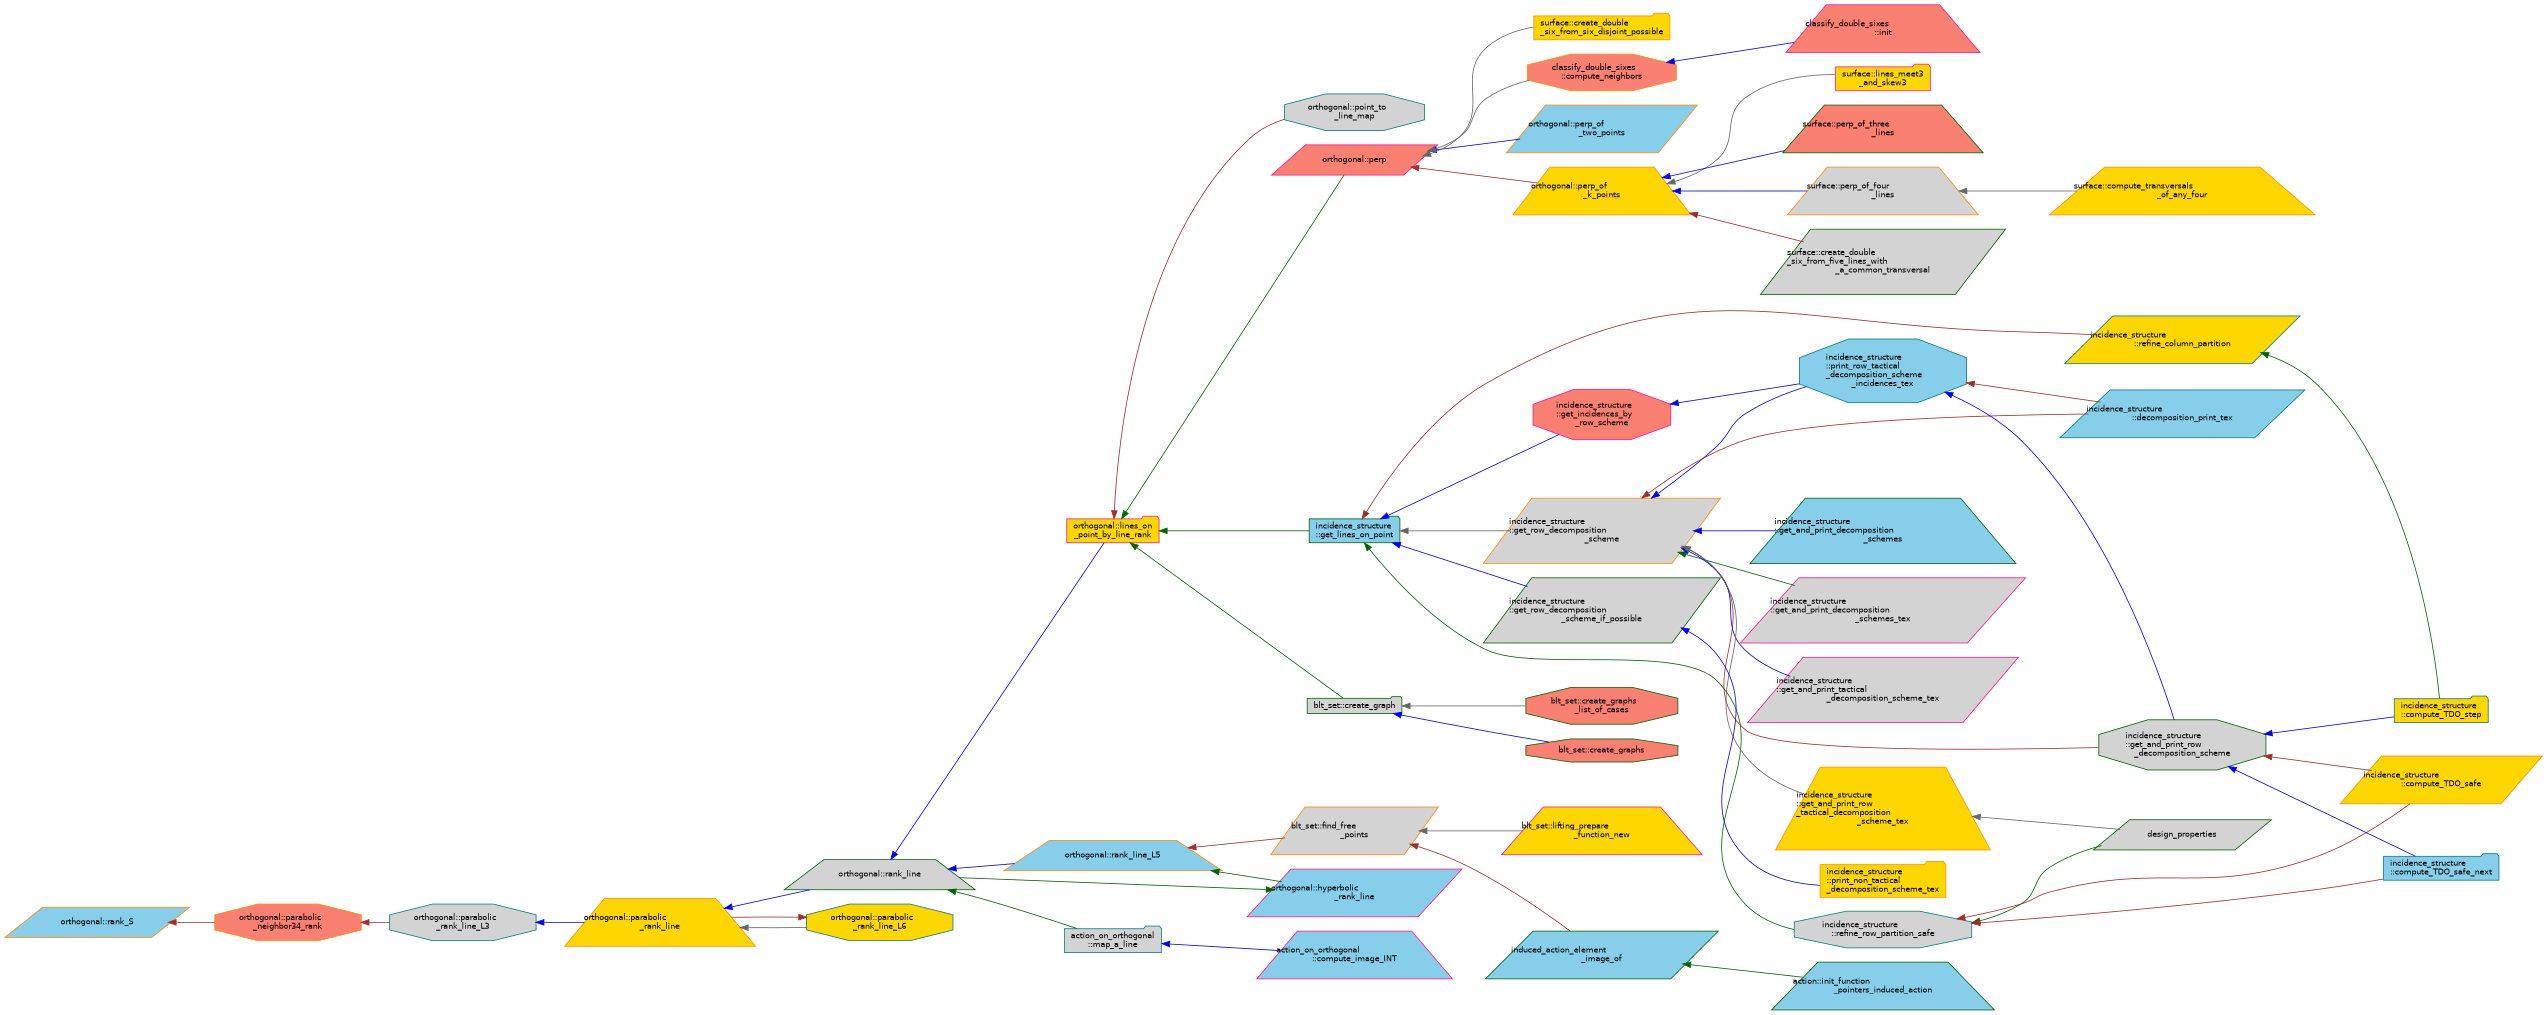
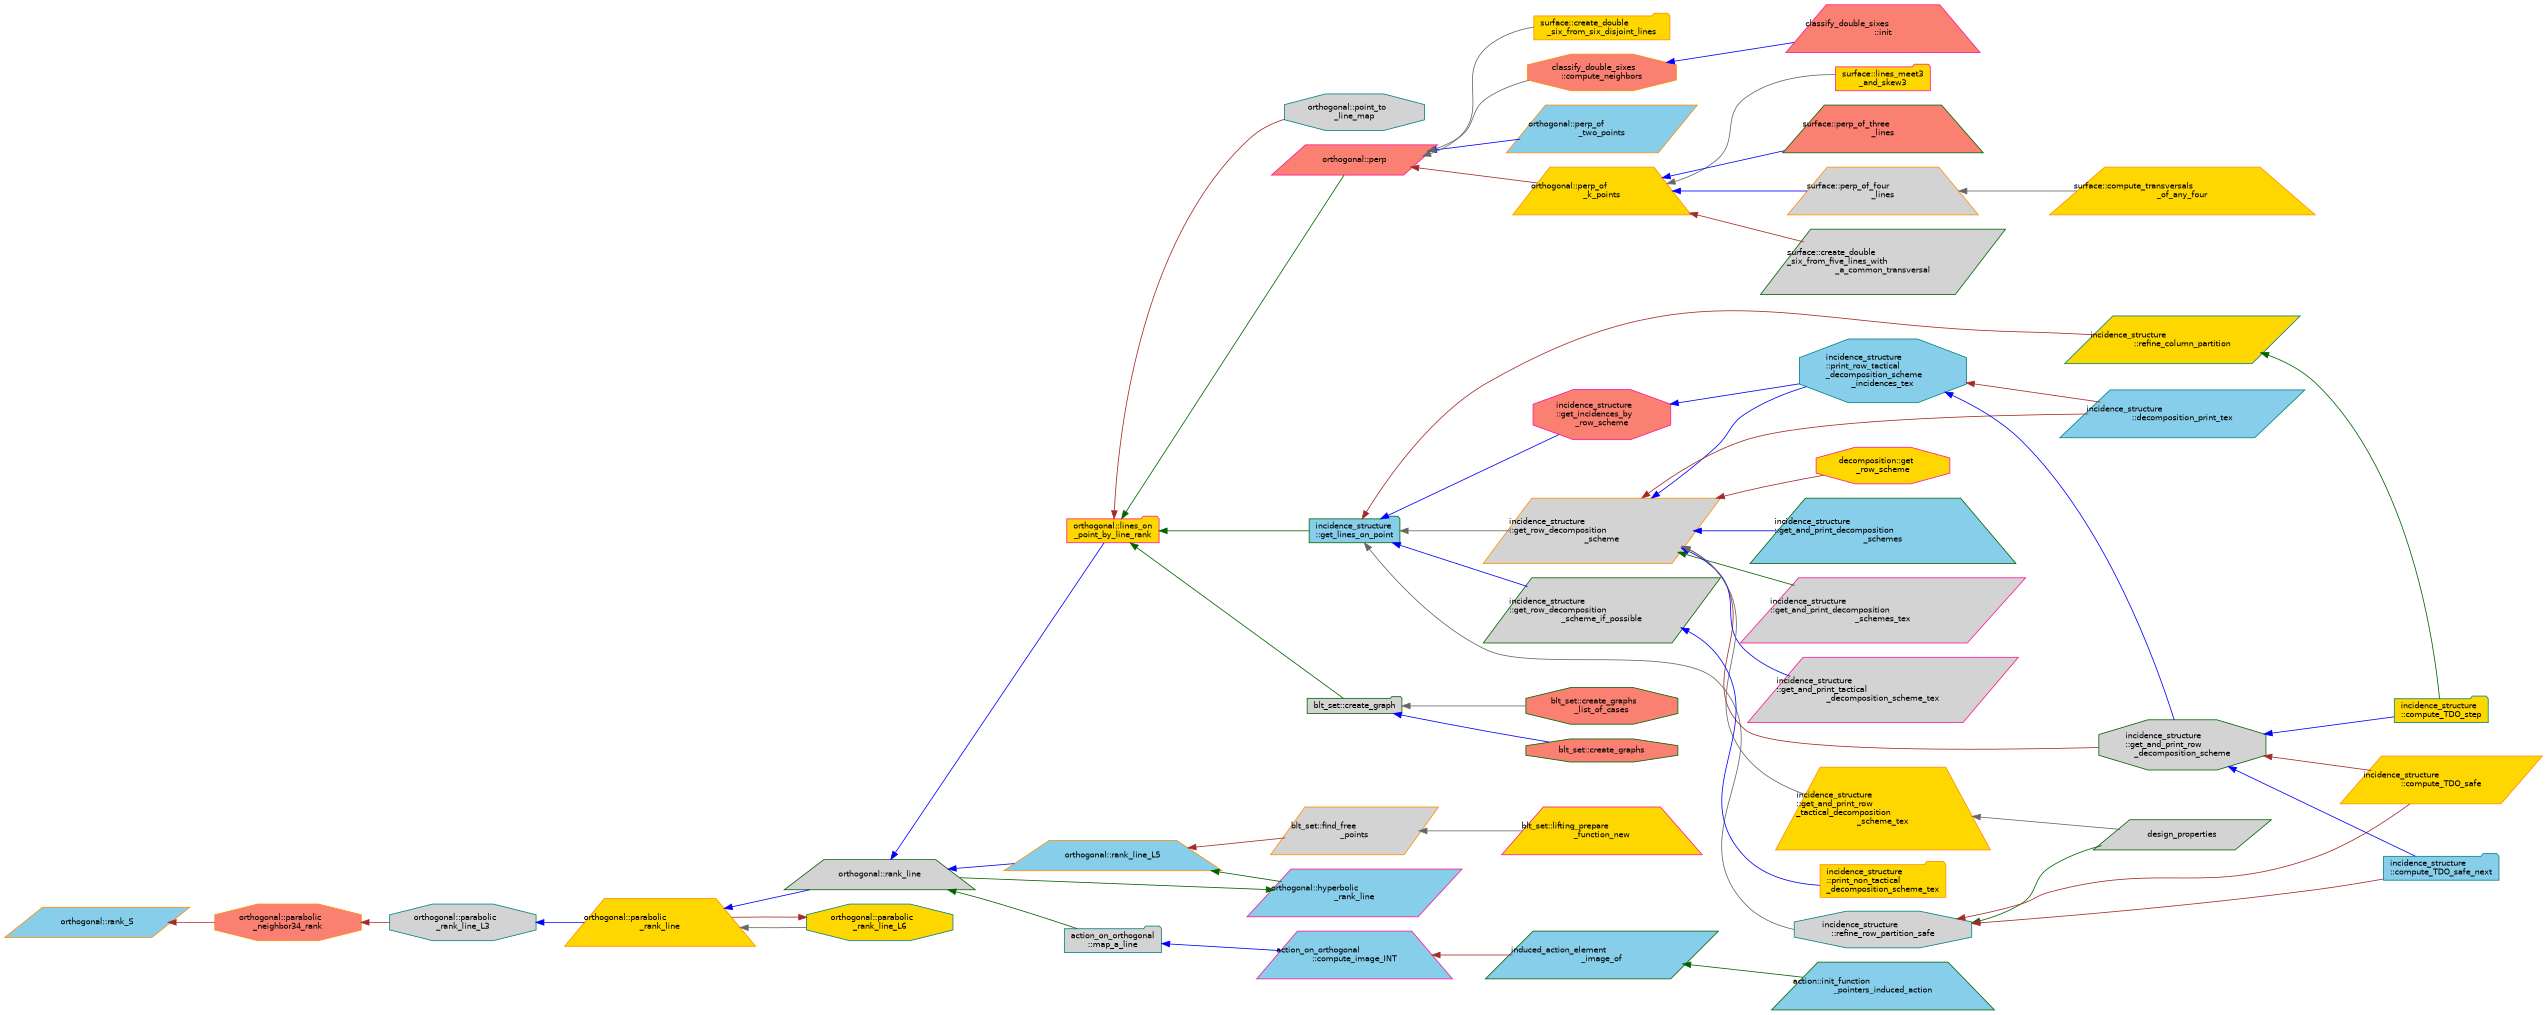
node "surface::create_double _six_from_six_disjoint_possible": label "surface::create_double _six_from_six_disjoint_possible" -> "surface::create_double _six_from_six_disjoint_lines"
node "decomposition::get _row_scheme": added
edge "incidence_structure ::refine_row_partition_safe" -> "incidence_structure ::get_lines_on_point": color darkgreen -> gray40
edge "induced_action_element _image_of" -> "blt_set::find_free _points": now "induced_action_element _image_of" -> "action_on_orthogonal ::compute_image_INT"
